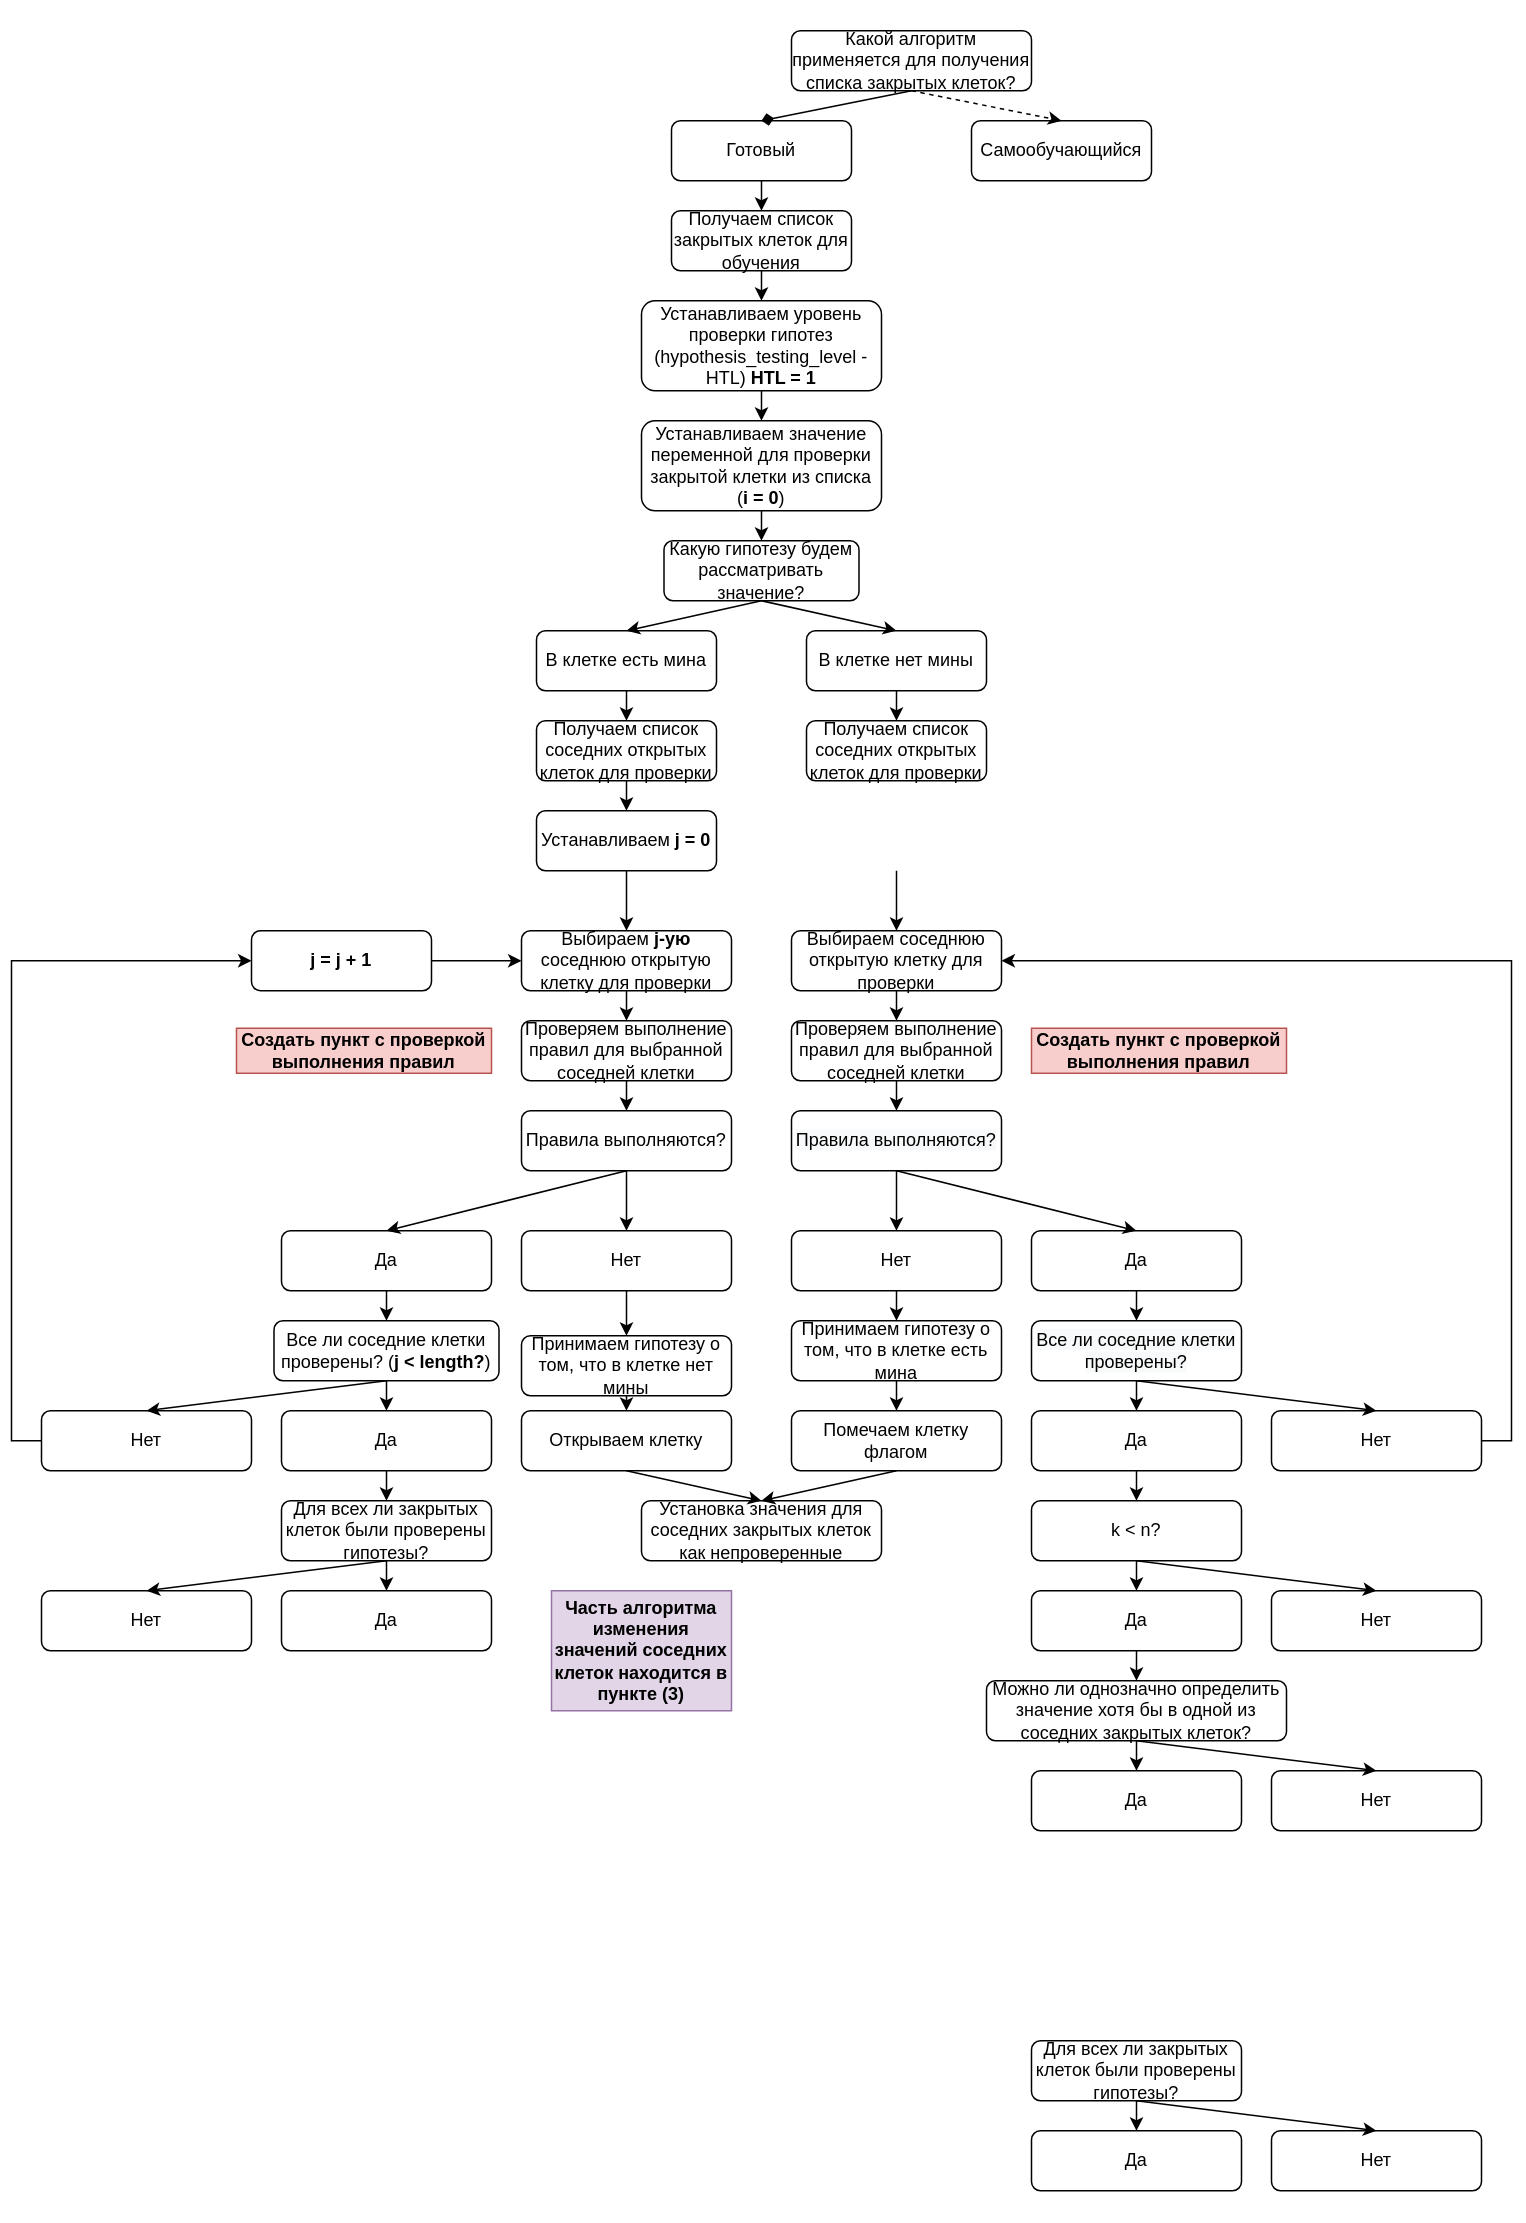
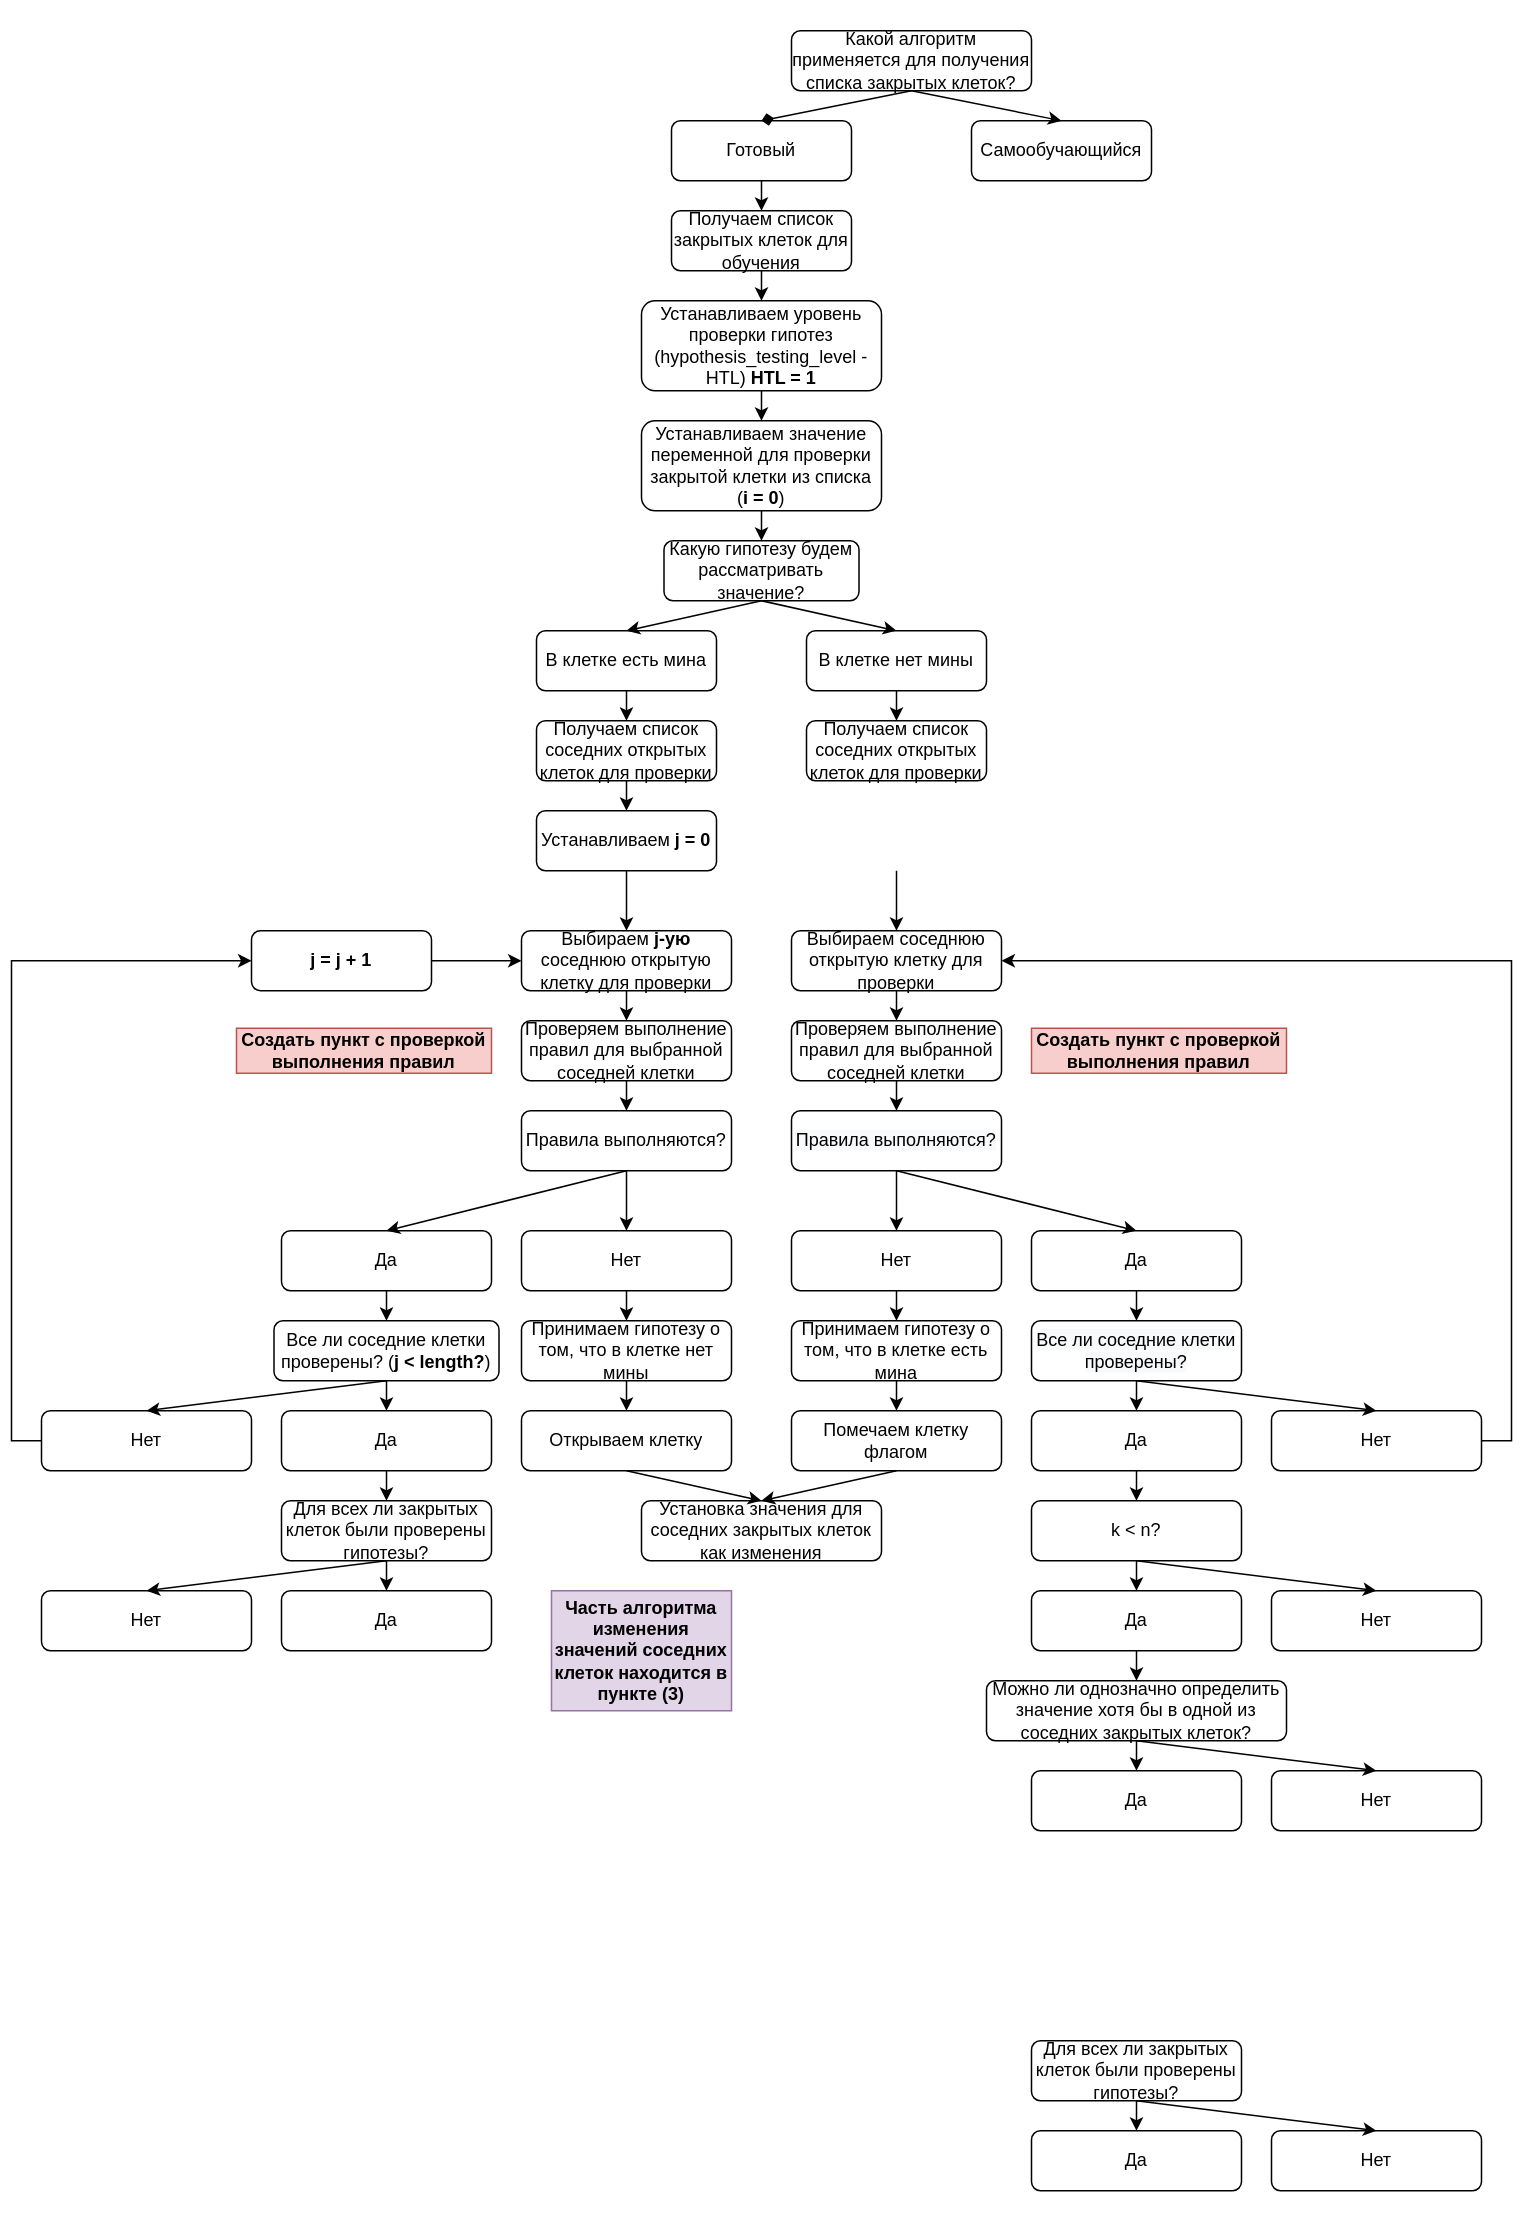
edge "Какой алгоритм применяется для получения списка закрытых клеток?" -> "Самообучающийся": style dashed -> solid
node "Принимаем гипотезу о том, что в клетке нет мины": moved (626, 1366) -> (626, 1351)
node "Установка значения для соседних закрытых клеток как непроверенные": label "Установка значения для соседних закрытых клеток как непроверенные" -> "Установка значения для соседних закрытых клеток как изменения"
